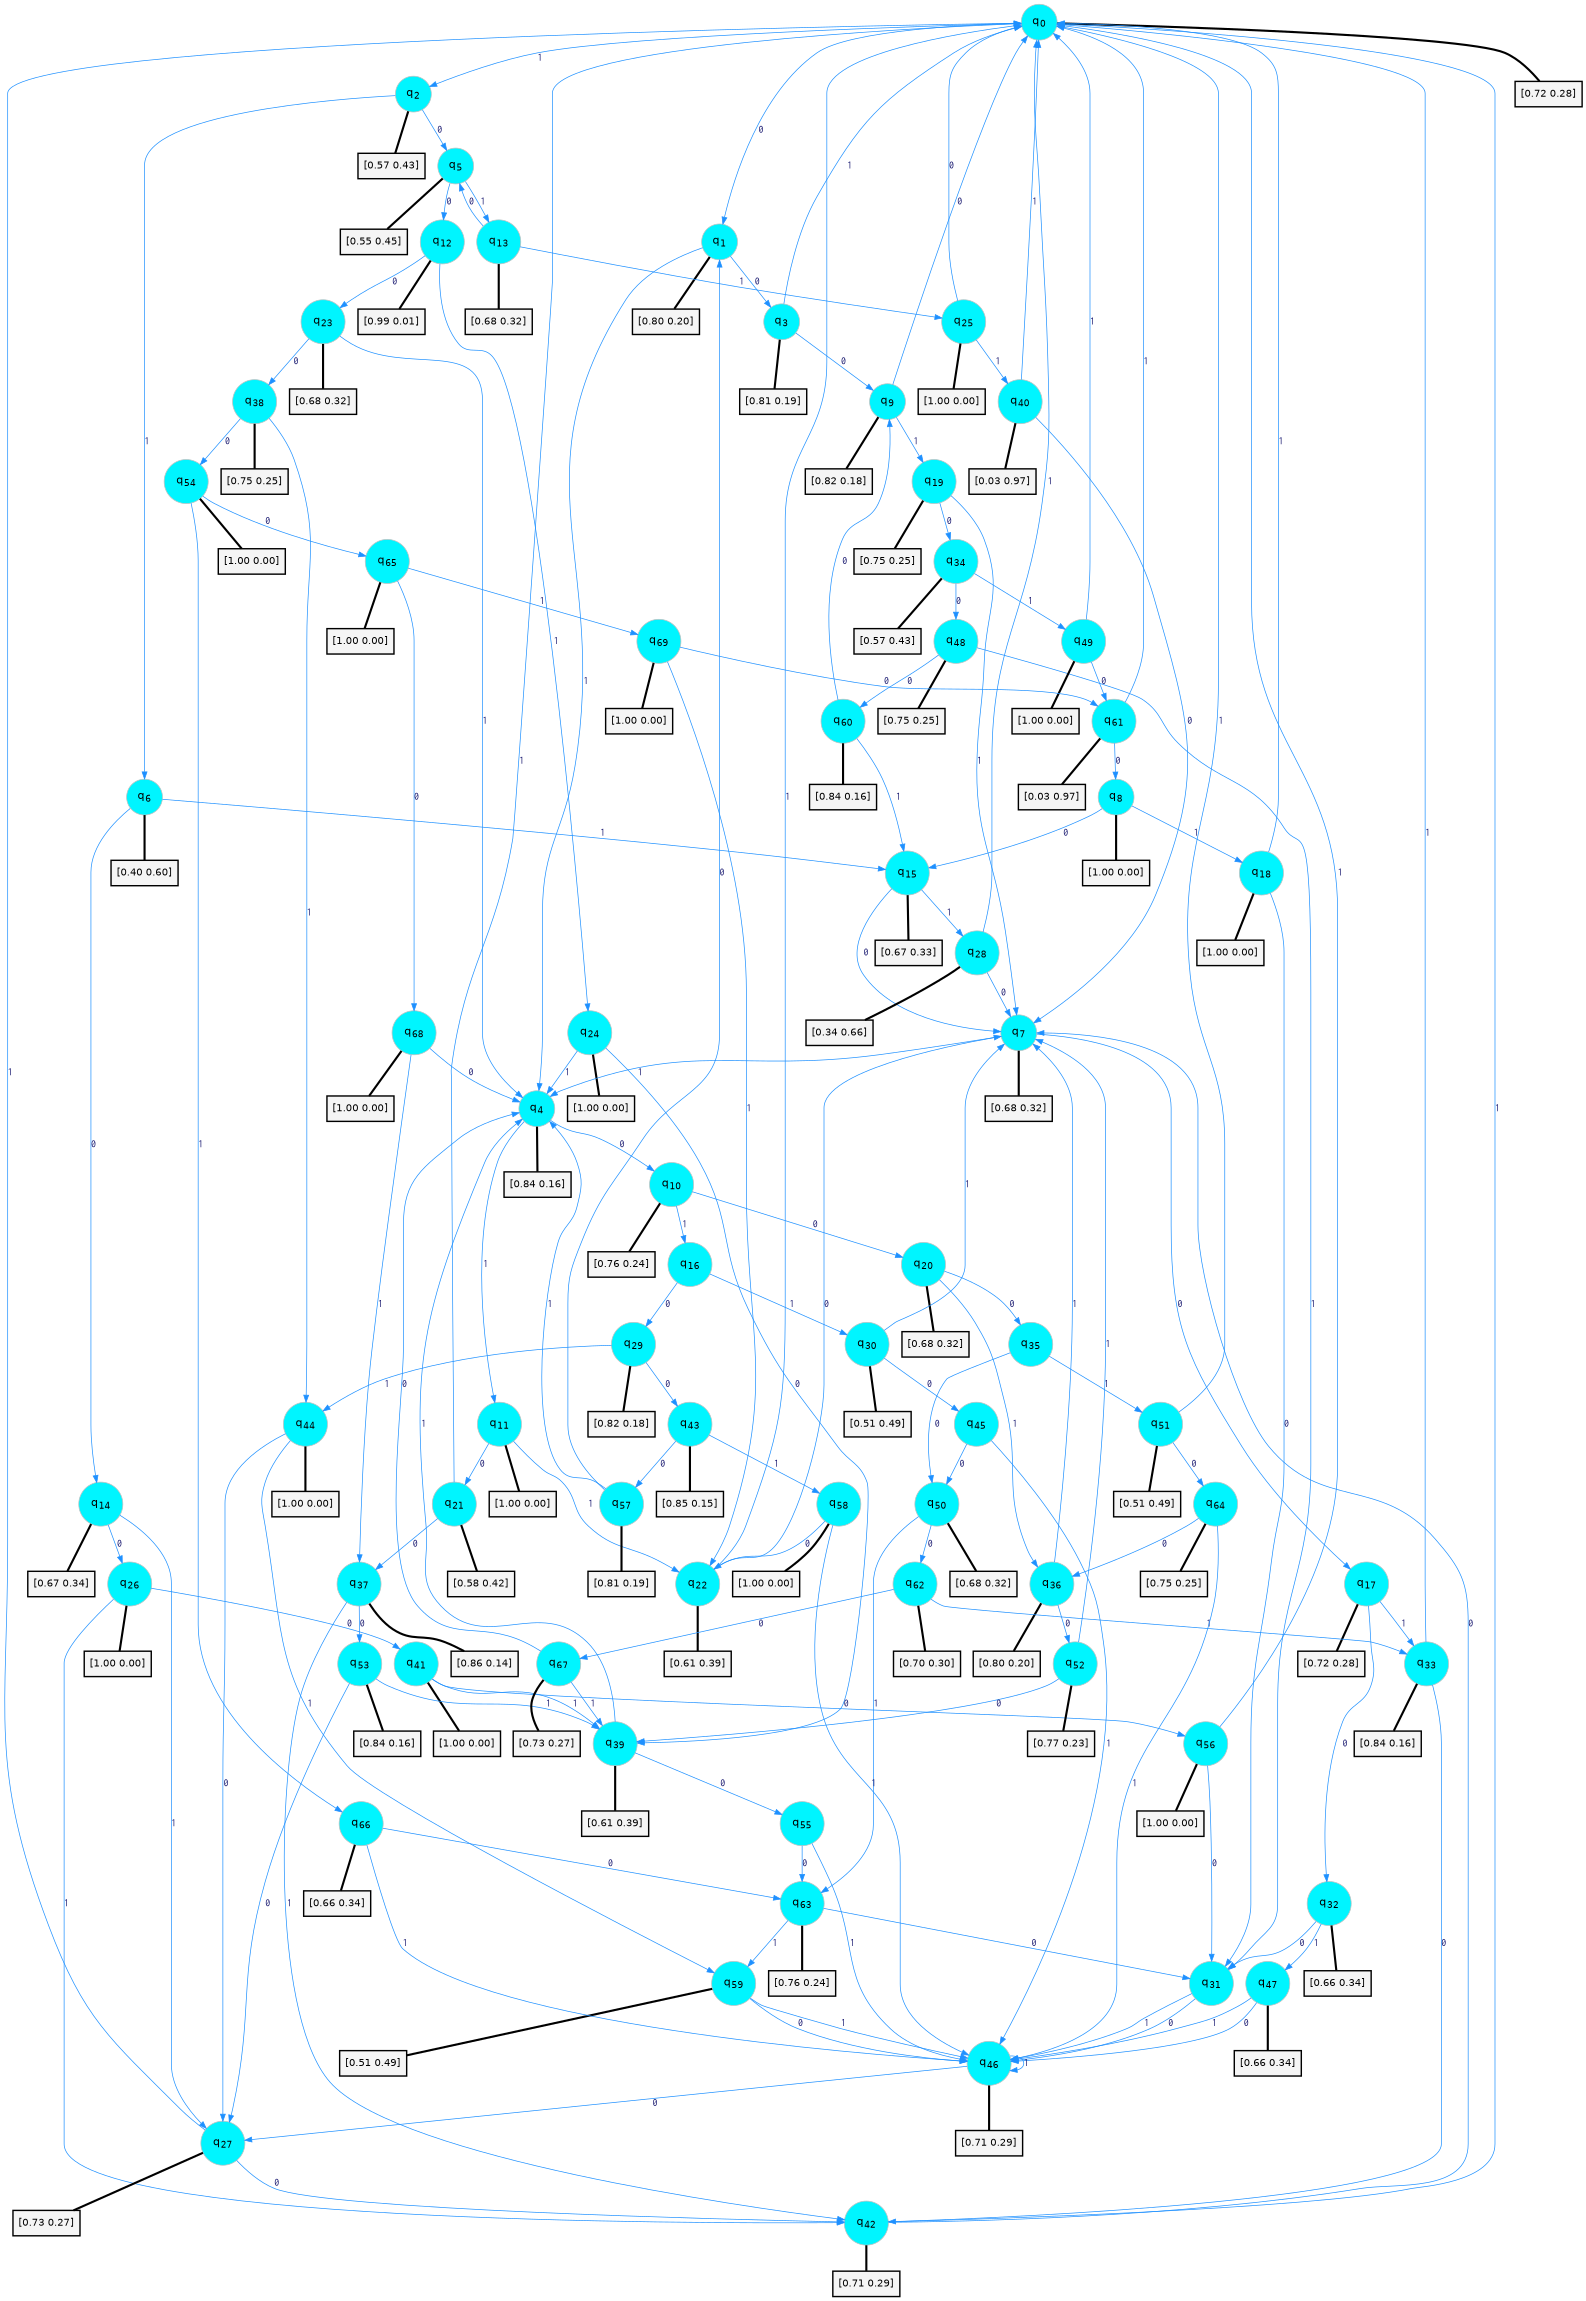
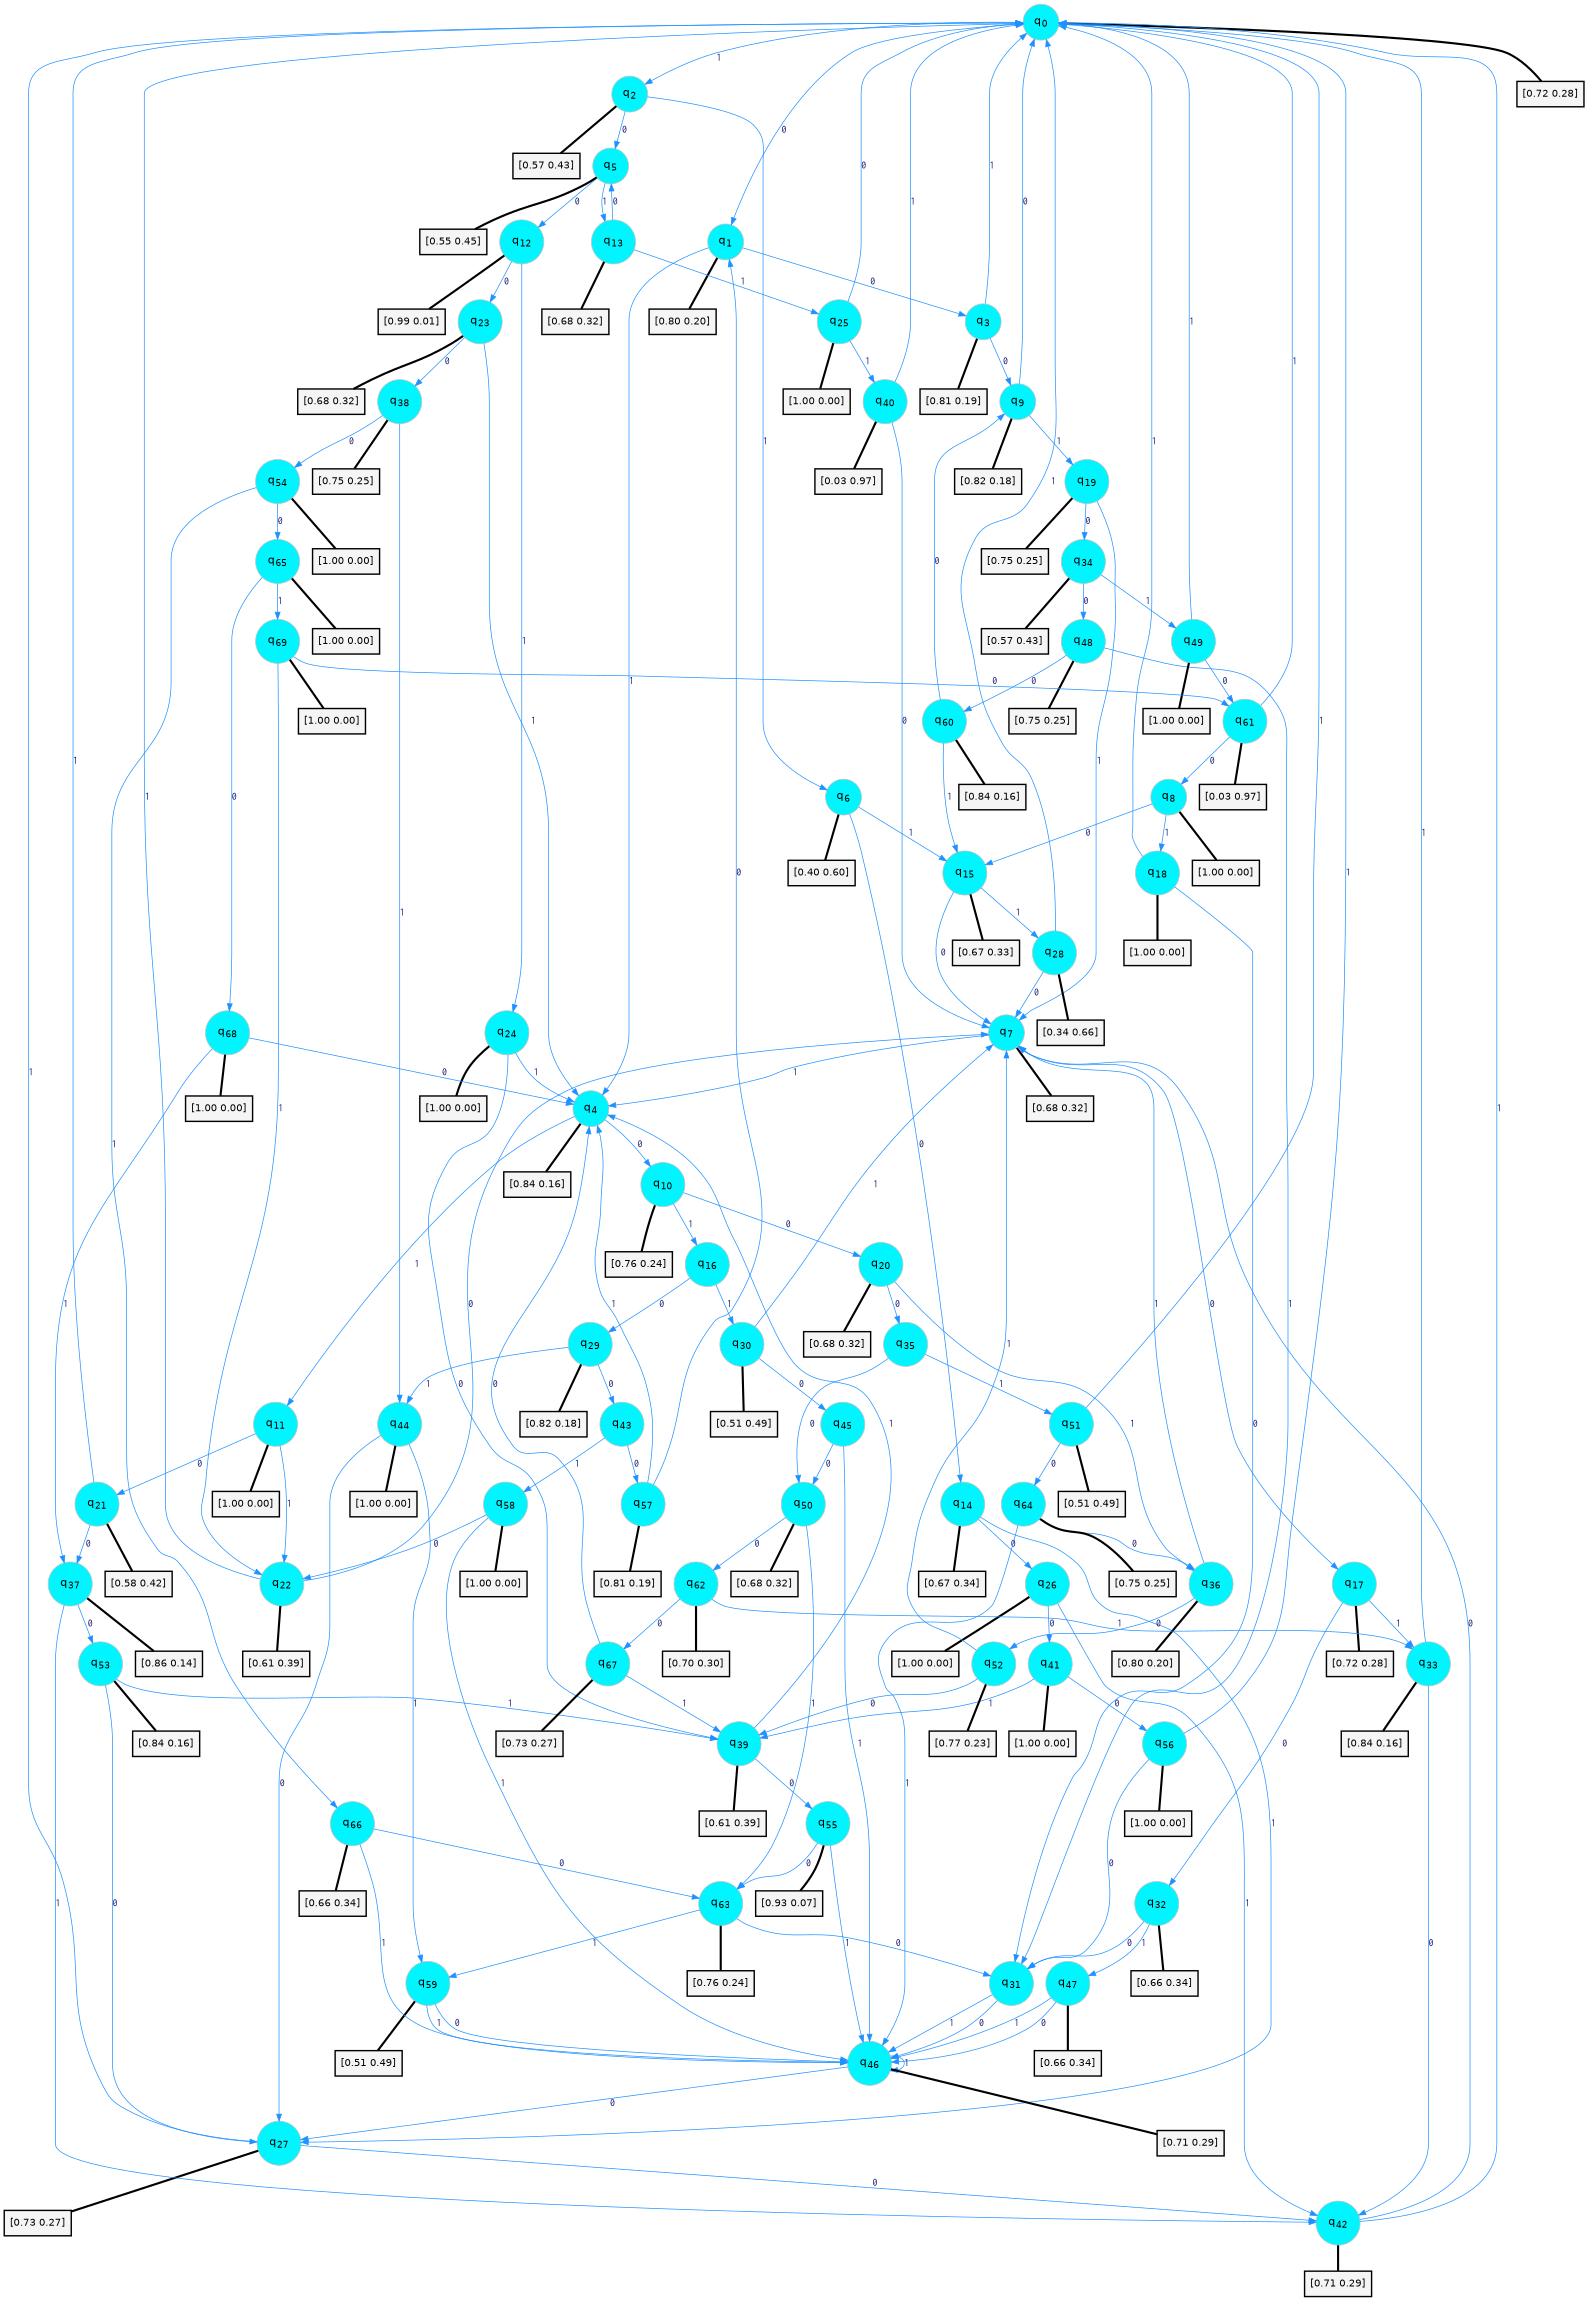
node "[0.85 0.15]": removed
node "[0.93 0.07]": added
